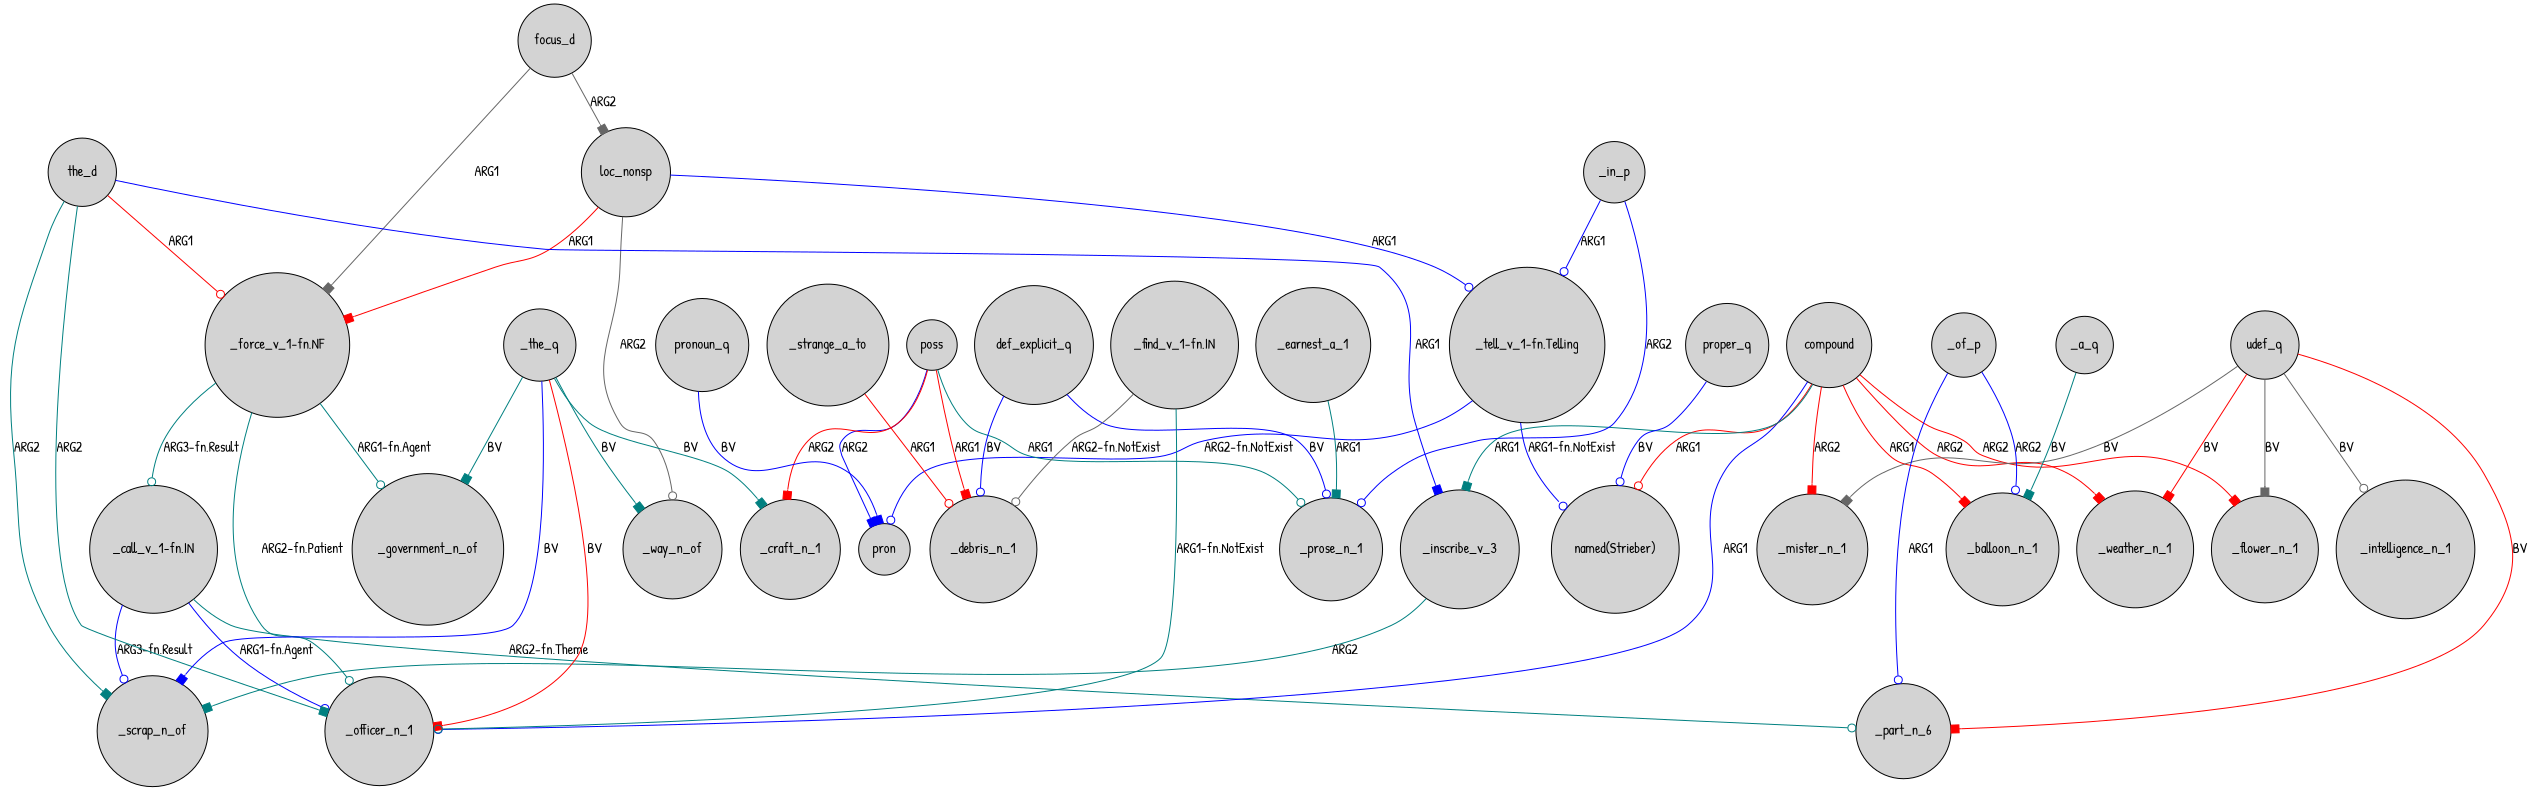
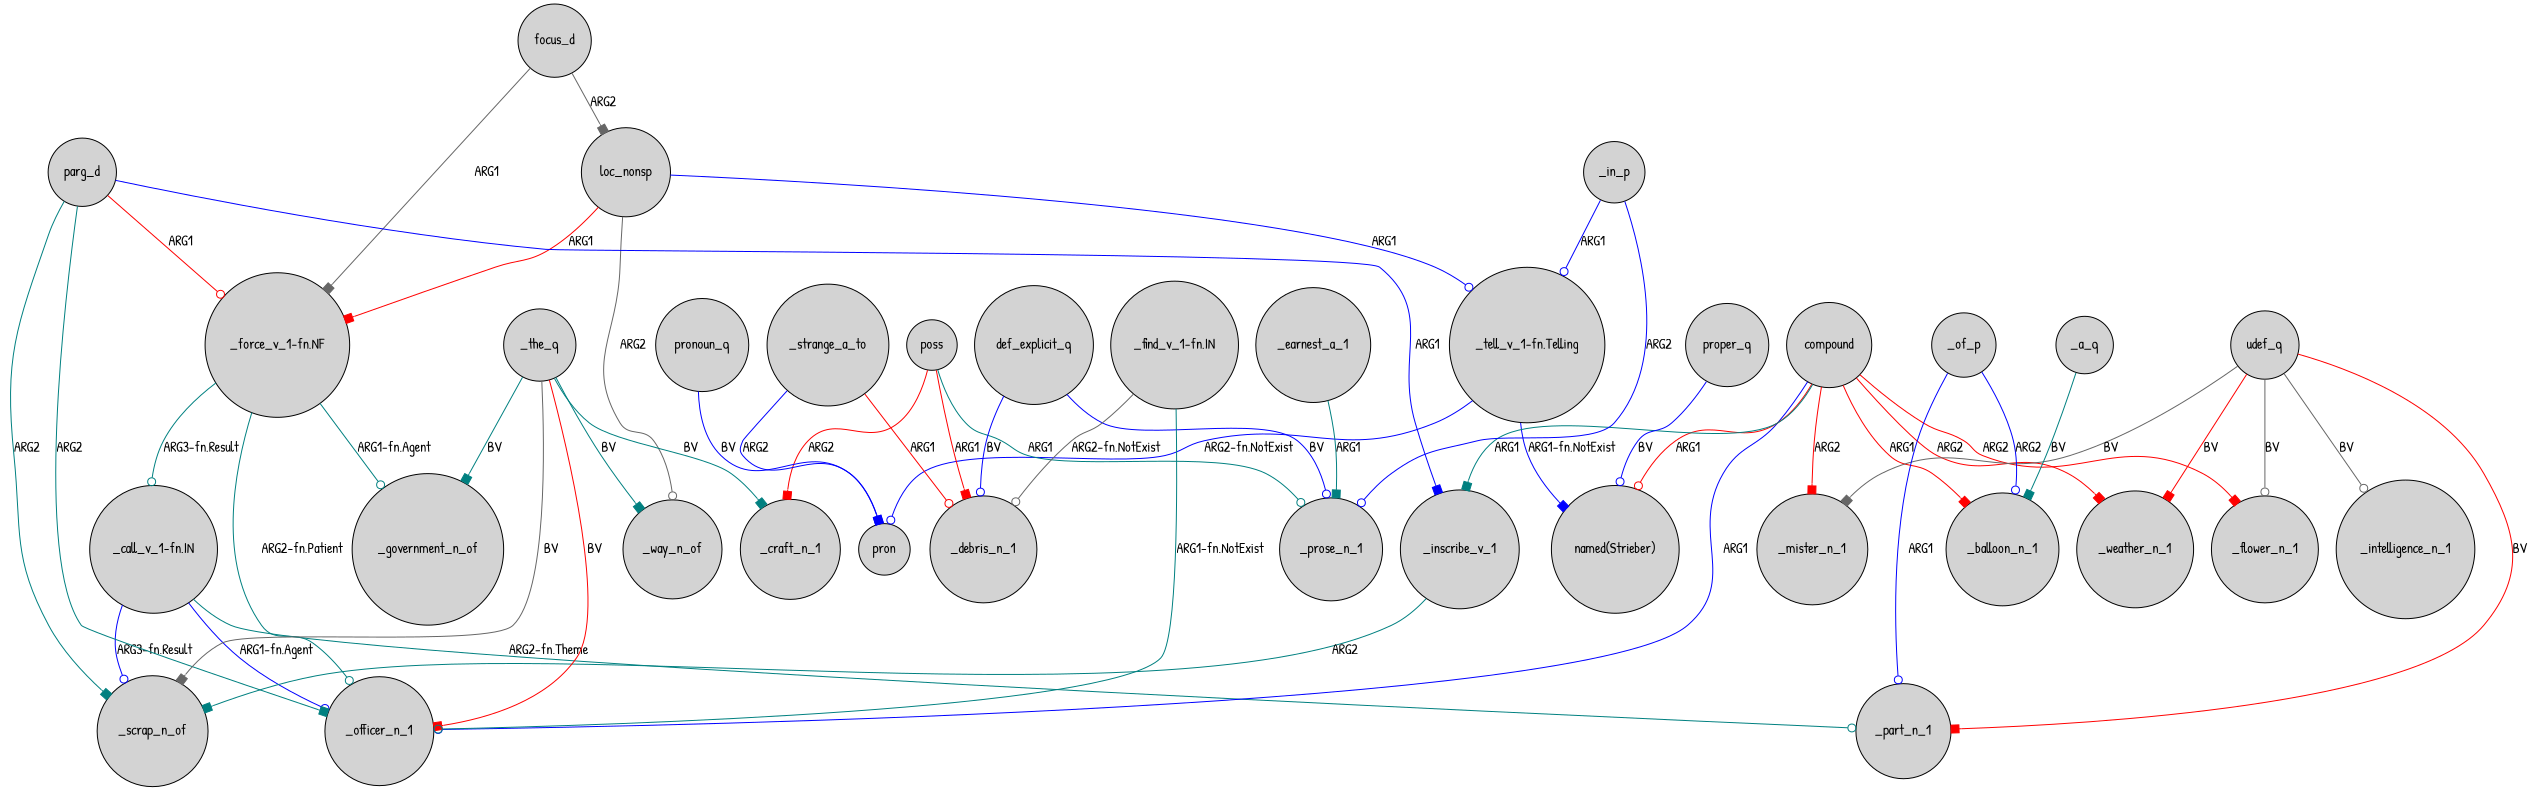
node "the_d": label "the_d" -> "parg_d"
edge "udef_q" -> "_flower_n_1": arrowhead box -> odot
edge "poss" -> "pron": now "_strange_a_to" -> "pron"
edge "_tell_v_1-fn.Telling" -> "named(Strieber)": arrowhead odot -> box
node "_inscribe_v_3": label "_inscribe_v_3" -> "_inscribe_v_1"
edge "_the_q" -> "_scrap_n_of": color blue -> gray40
node "_part_n_6": label "_part_n_6" -> "_part_n_1"
